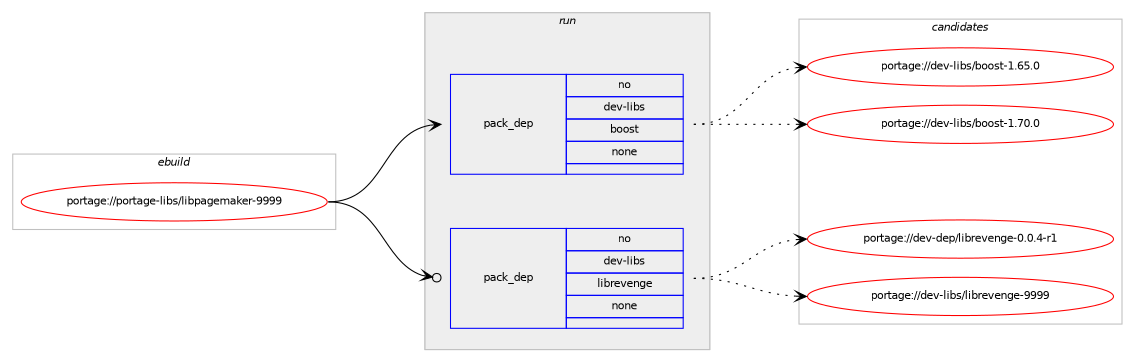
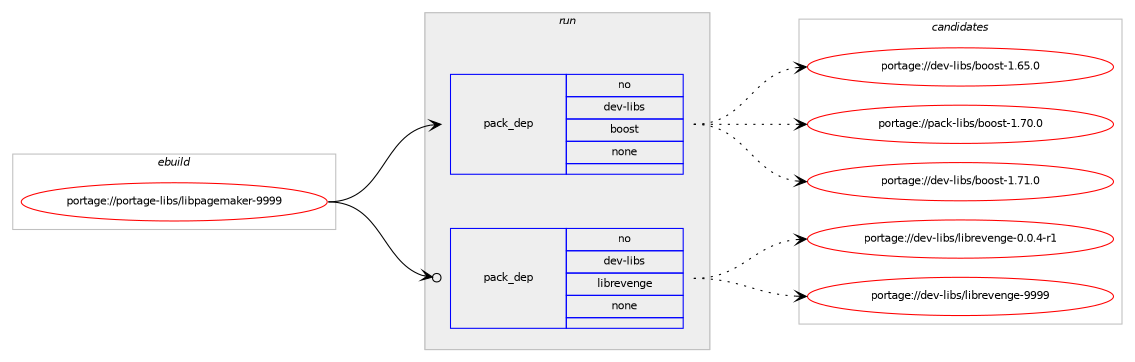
node "portage://dev-libs/boost-1.70.0": label "portage://dev-libs/boost-1.70.0" -> "portage://pack-libs/boost-1.70.0"
node "portage://dev-libs/boost-1.71.0": added
node "portage://dev-dep/librevenge-0.0.4-r1": label "portage://dev-dep/librevenge-0.0.4-r1" -> "portage://dev-libs/librevenge-0.0.4-r1"
